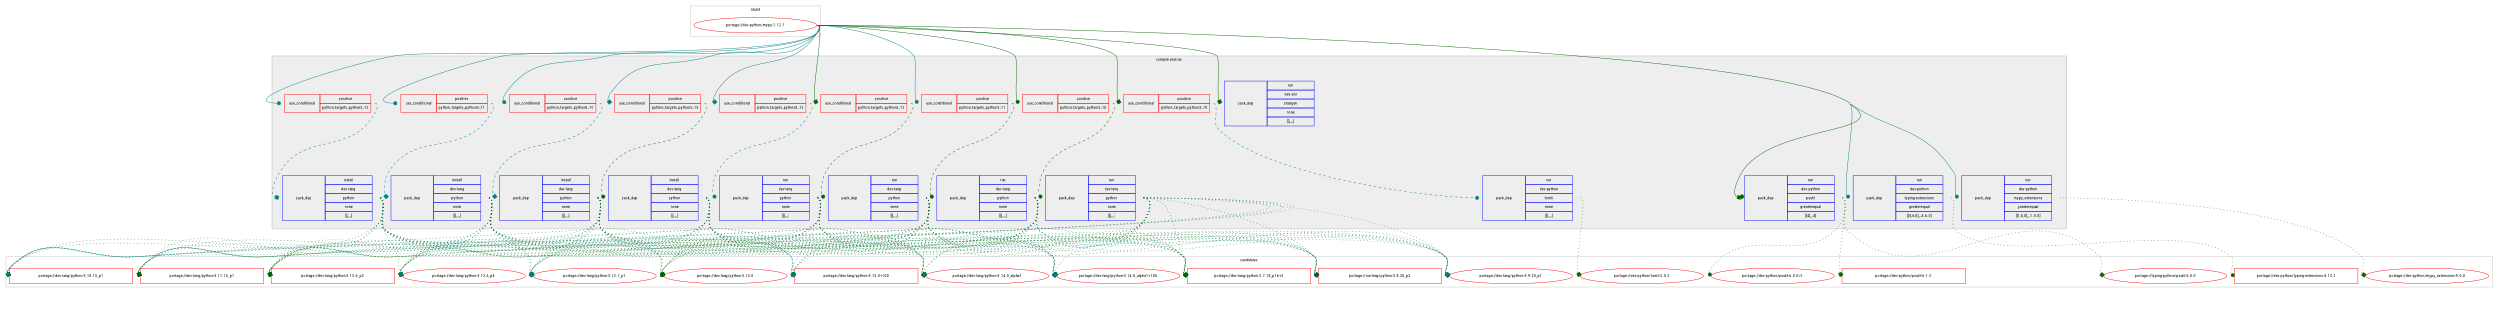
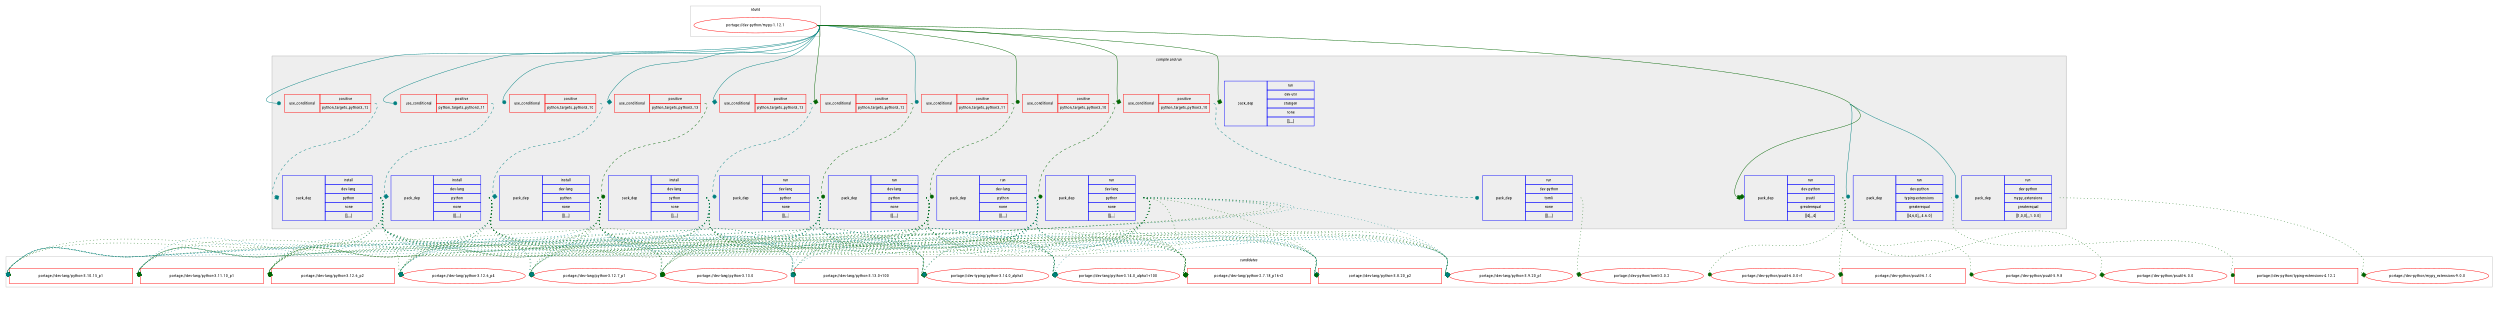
node "portage://dev-lang/python-3.14.0_alpha1": label "portage://dev-lang/python-3.14.0_alpha1" -> "portage://dev-typing/python-3.14.0_alpha1"
node "portage://run-lang/python-3.8.20_p2": label "portage://run-lang/python-3.8.20_p2" -> "portage://dev-lang/python-3.8.20_p2"
node "portage://dev-python/psutil-5.9.8": added
node "portage://typing-python/psutil-6.0.0": label "portage://typing-python/psutil-6.0.0" -> "portage://dev-python/psutil-6.0.0"
